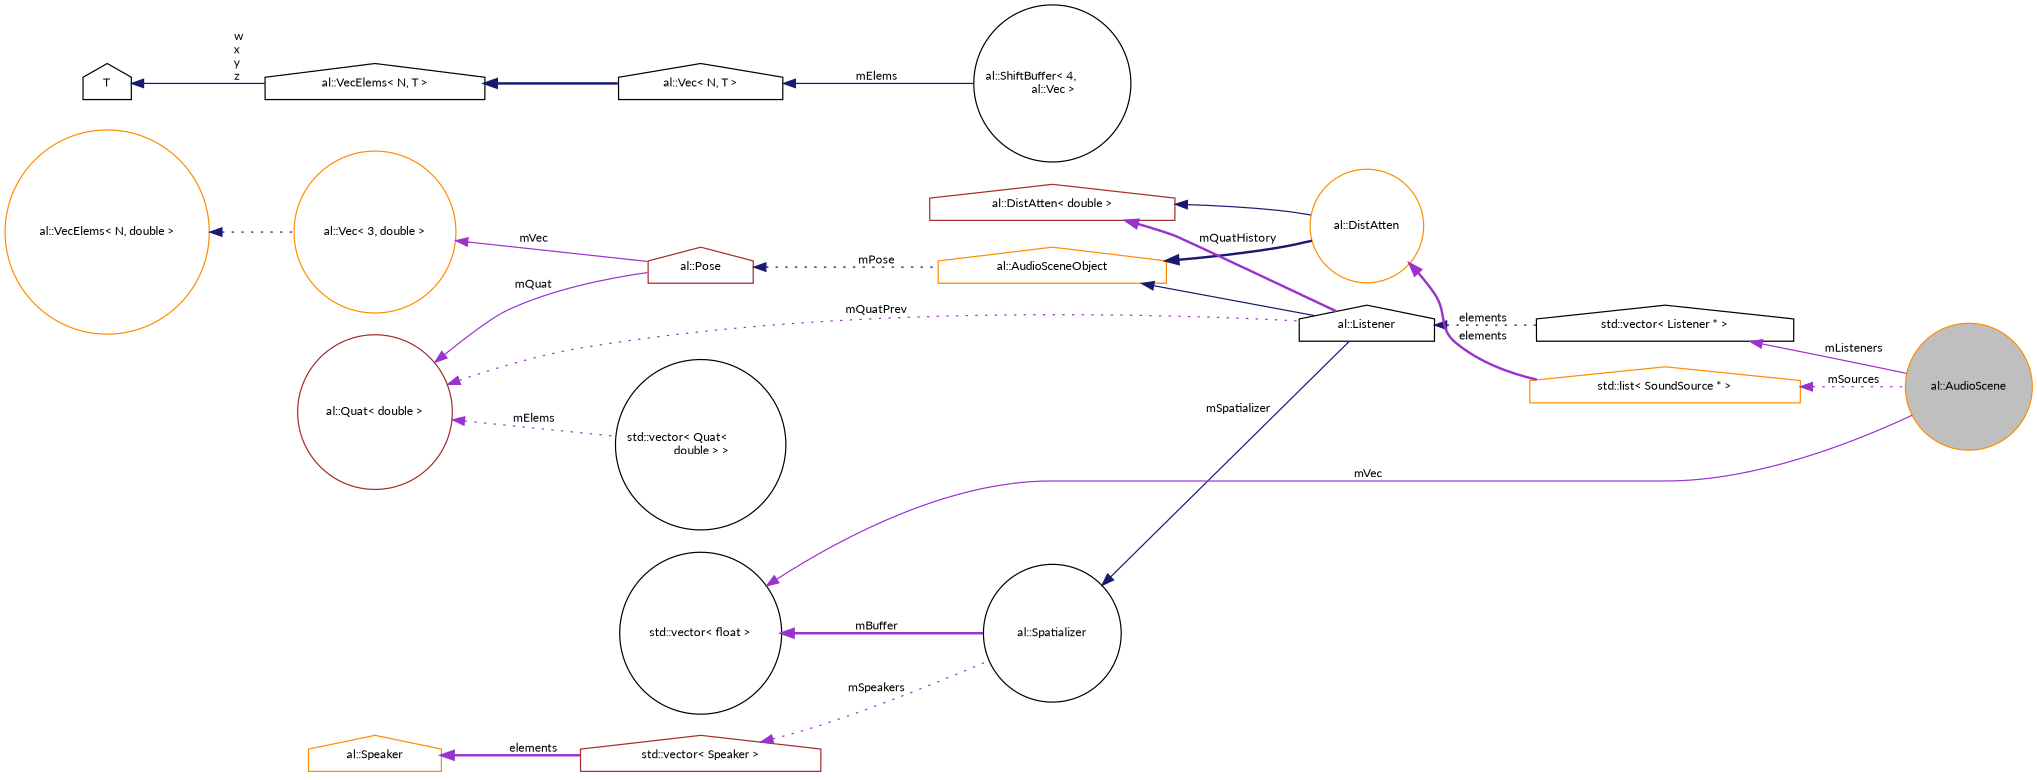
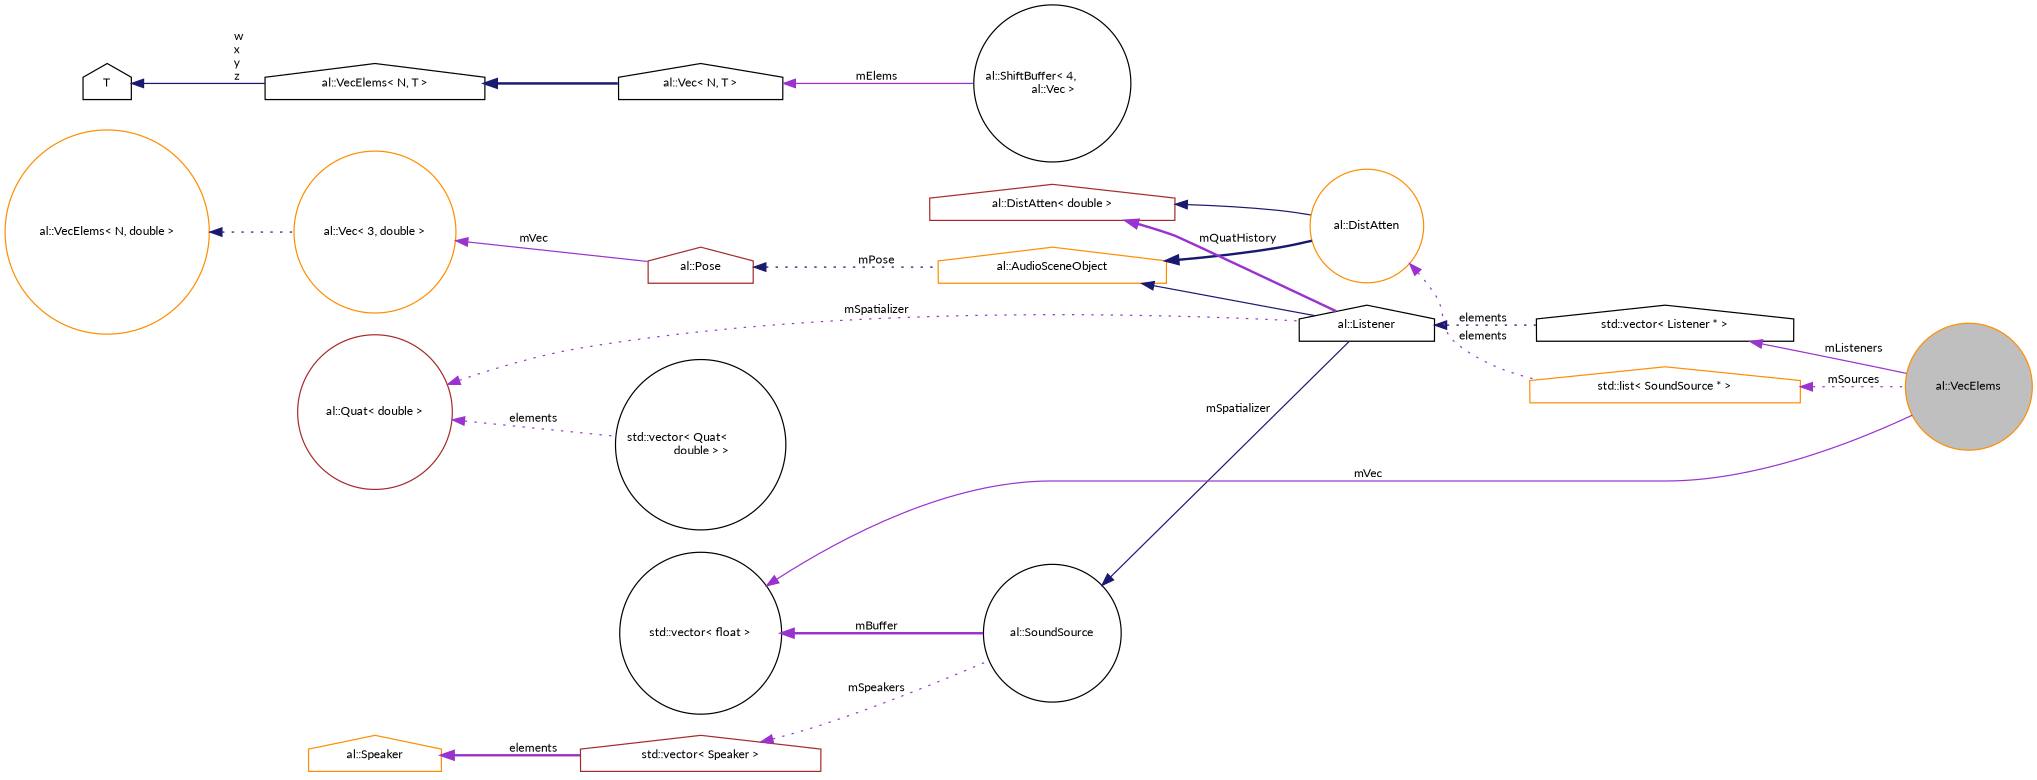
edge "al::ShiftBuffer< 4, al::Vec >" -> "al::Vec< N, T >": color midnightblue -> darkorchid3
edge "al::Pose" -> "al::Quat< double >": removed, label "mQuat"
edge "al::Listener" -> "al::Quat< double >": label " mQuatPrev" -> " mSpatializer"
edge "std::list< SoundSource * >" -> "al::DistAtten": style bold -> dotted
node "al::AudioScene": label "al::AudioScene" -> "al::VecElems"
edge "std::vector< Quat< double > >" -> "al::Quat< double >": label " mElems" -> " elements"
node "al::Spatializer": label "al::Spatializer" -> "al::SoundSource"
